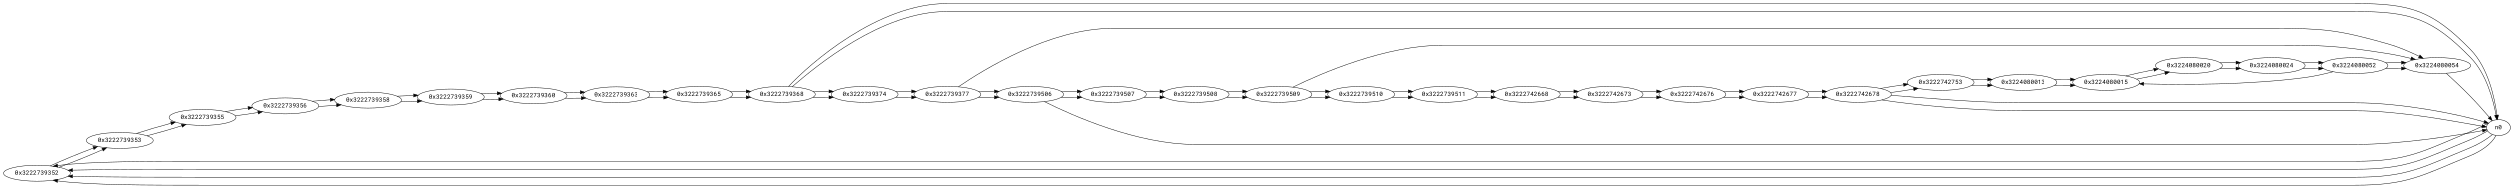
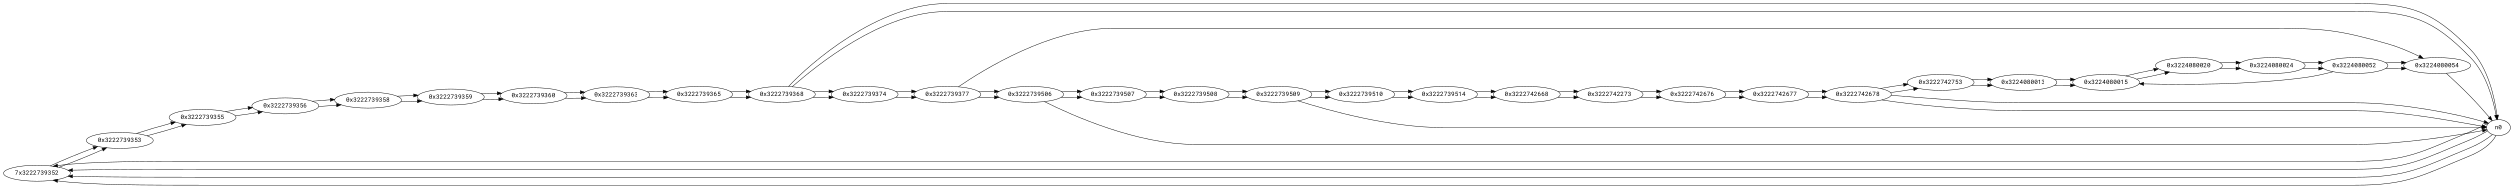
edge "0x3222739509" -> "0x3224080054": now "0x3222739509" -> "n0"
node "0x3222739511": label "0x3222739511" -> "0x3222739514"
node "0x3222742673": label "0x3222742673" -> "0x3222742273"
node "0x3222739352": label "0x3222739352" -> "7x3222739352"
